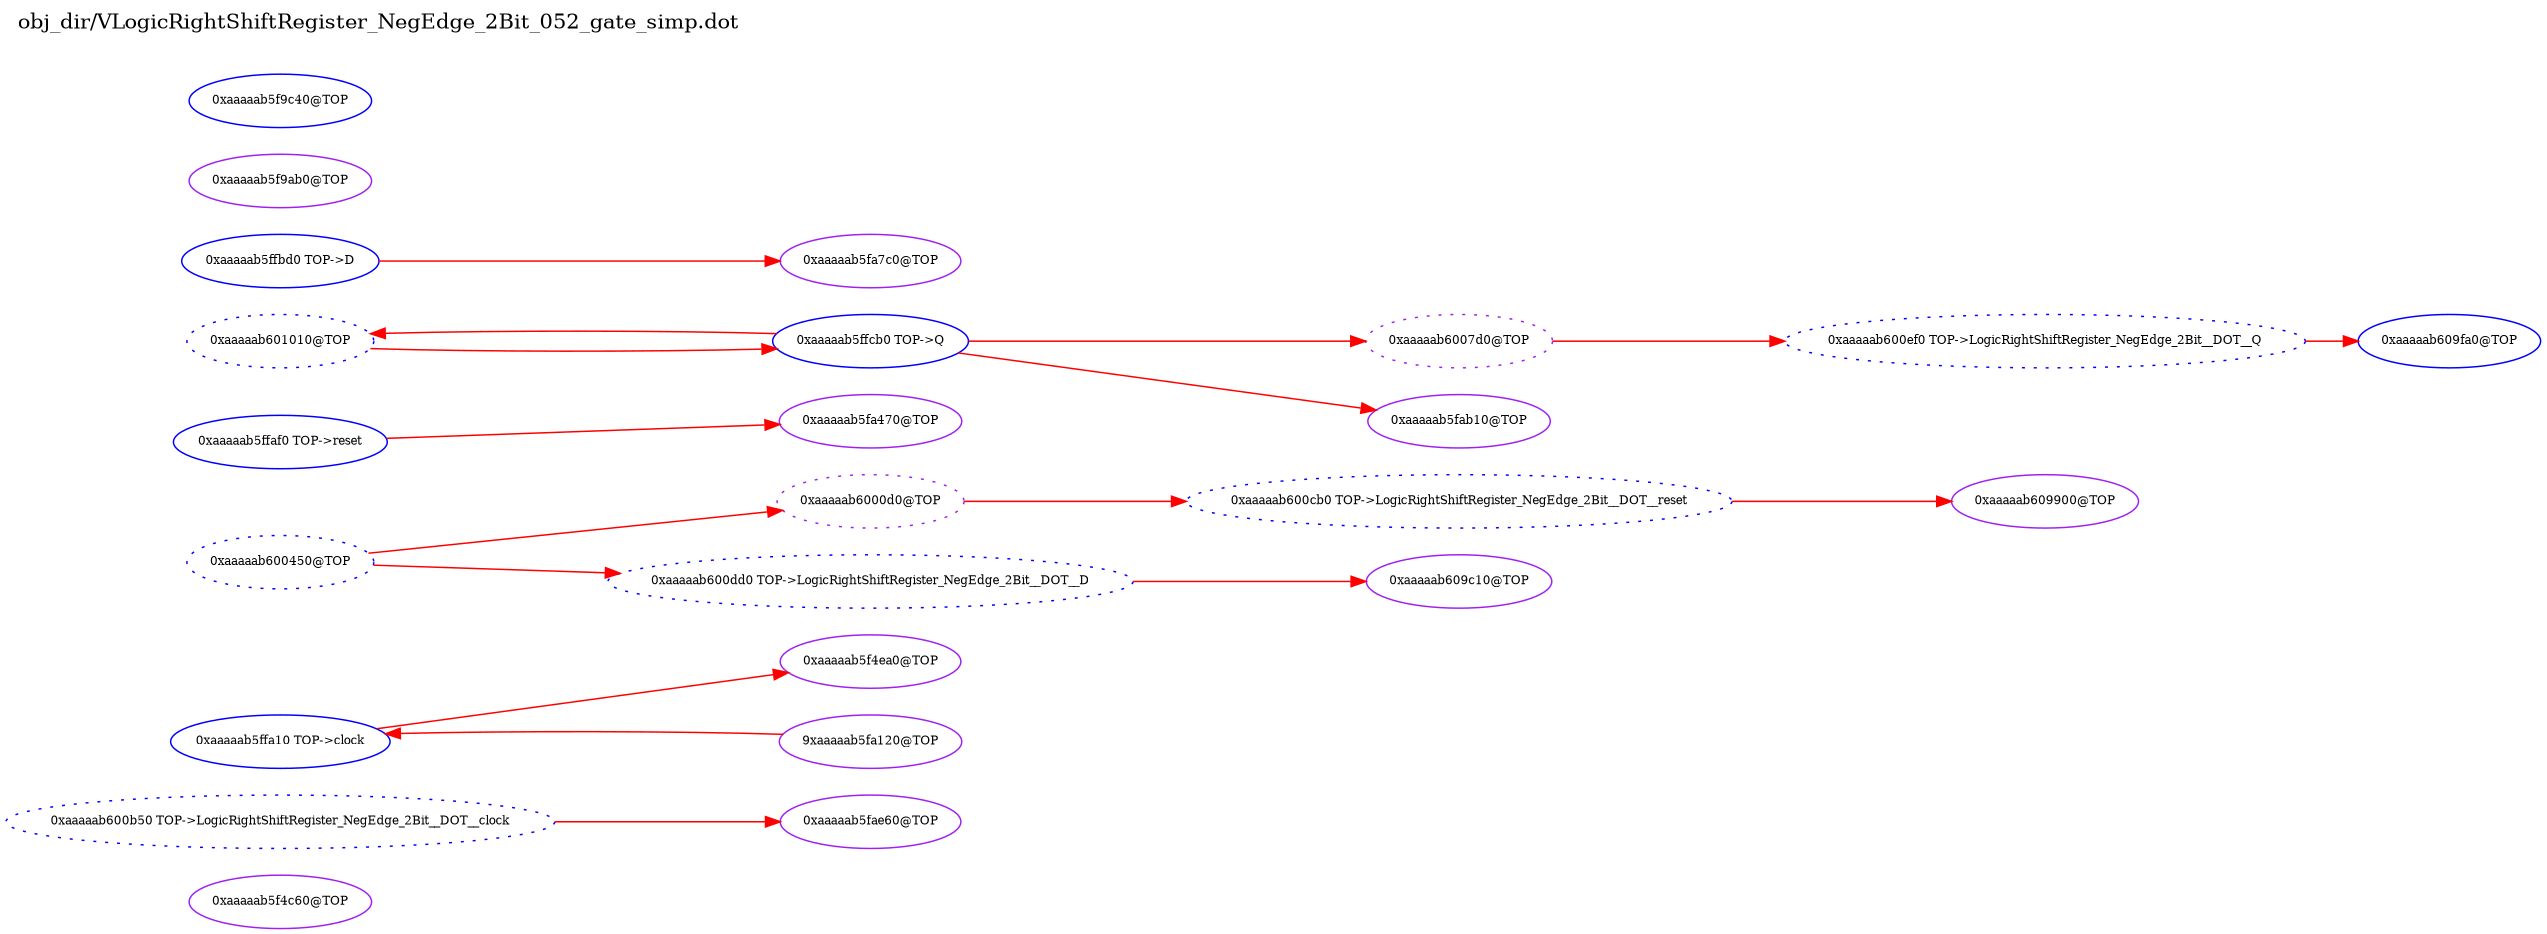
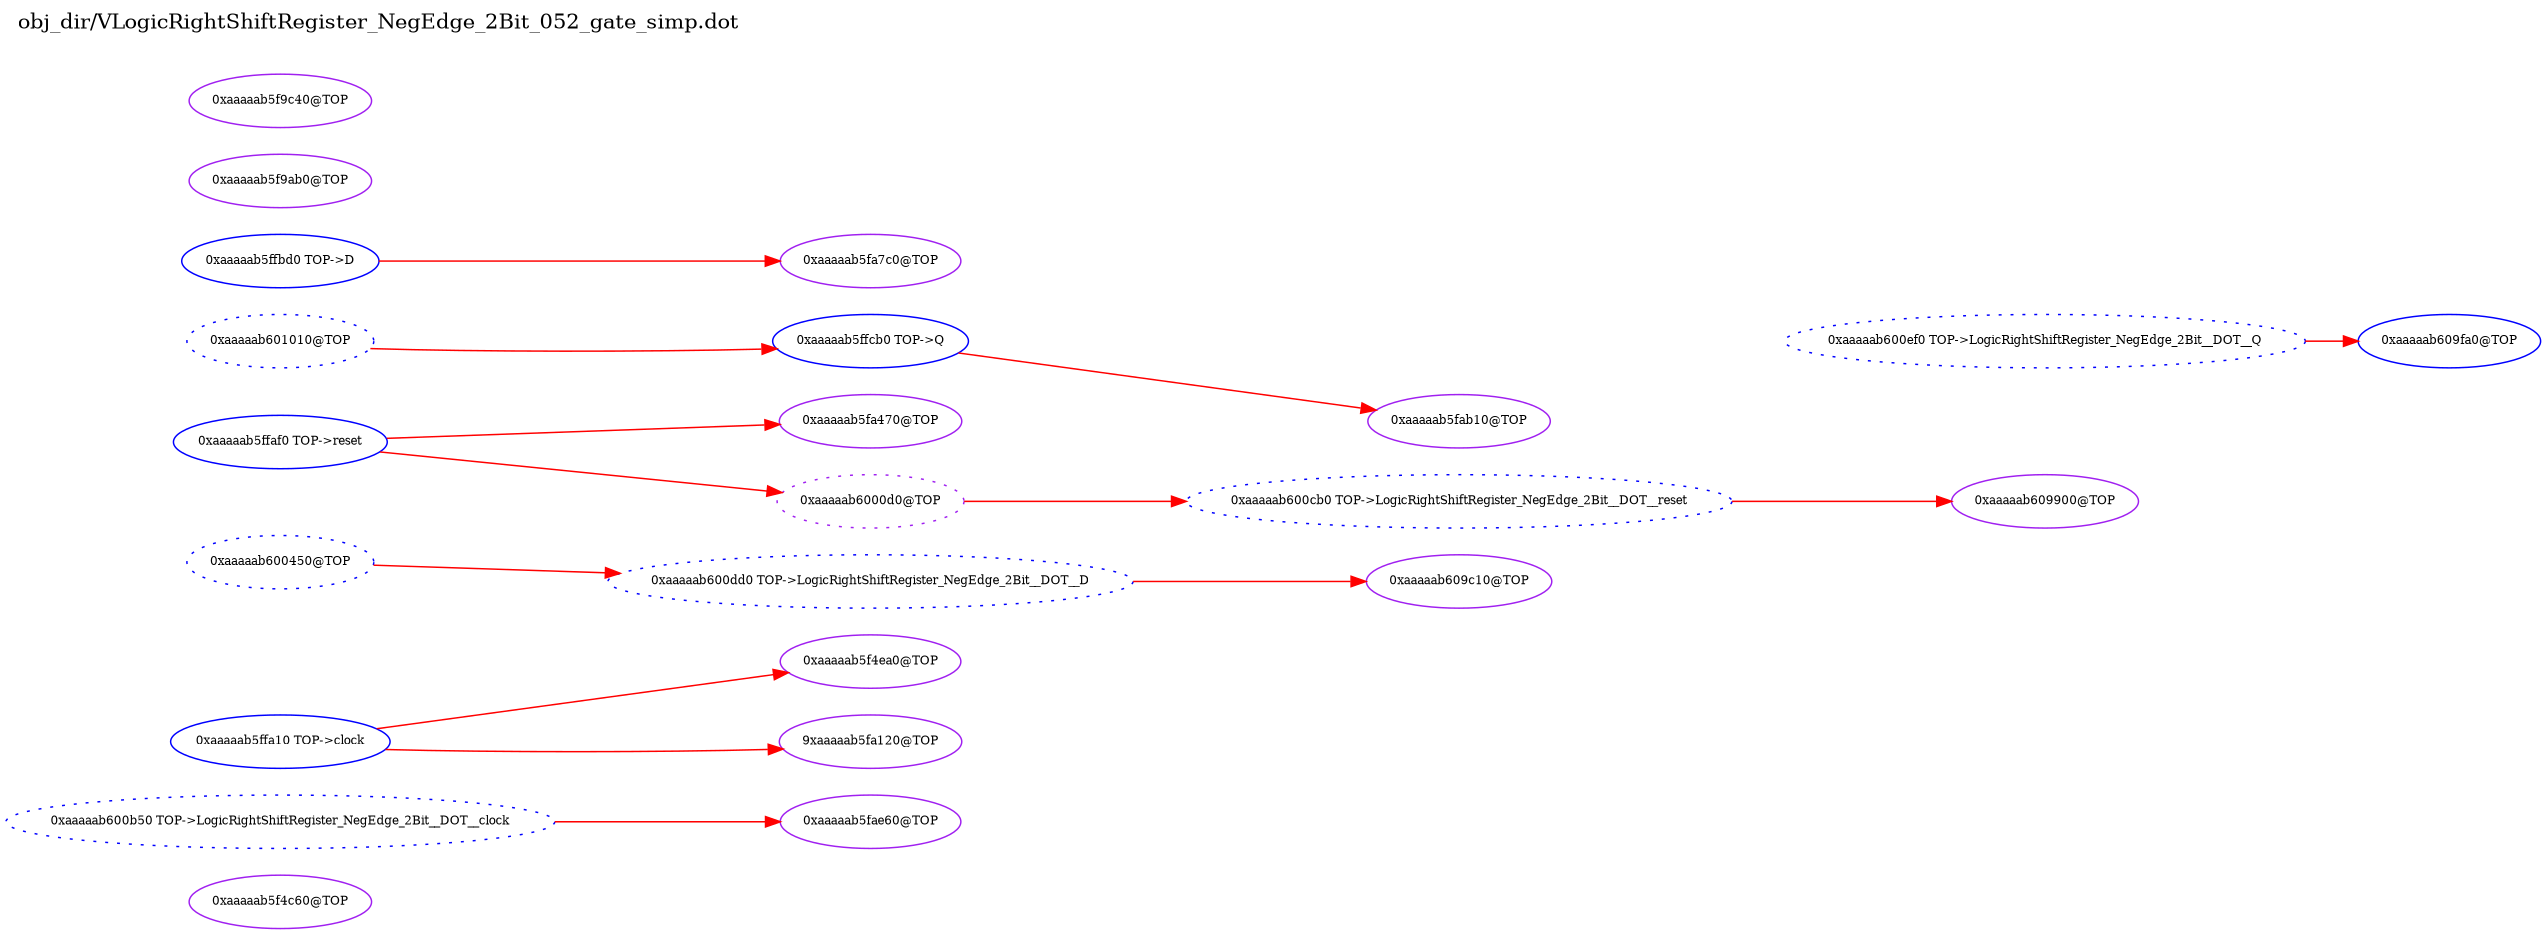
node "0xaaaaab5f9c40@TOP": color blue -> purple
edge "0xaaaaab5ffcb0 TOP->Q" -> "0xaaaaab601010@TOP": removed
node "0xaaaaab6007d0@TOP": removed
edge "0xaaaaab600450@TOP" -> "0xaaaaab6000d0@TOP": now "0xaaaaab5ffaf0 TOP->reset" -> "0xaaaaab6000d0@TOP"
edge "9xaaaaab5fa120@TOP" -> "0xaaaaab5ffa10 TOP->clock": reversed
